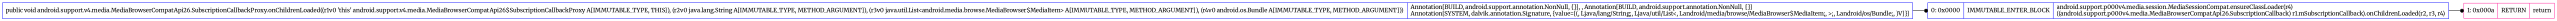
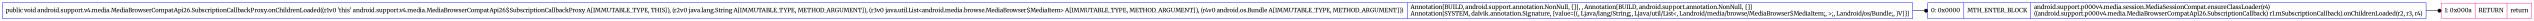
node "0: 0x0000": text "IMMUTABLE_ENTER_BLOCK" -> "MTH_ENTER_BLOCK"
